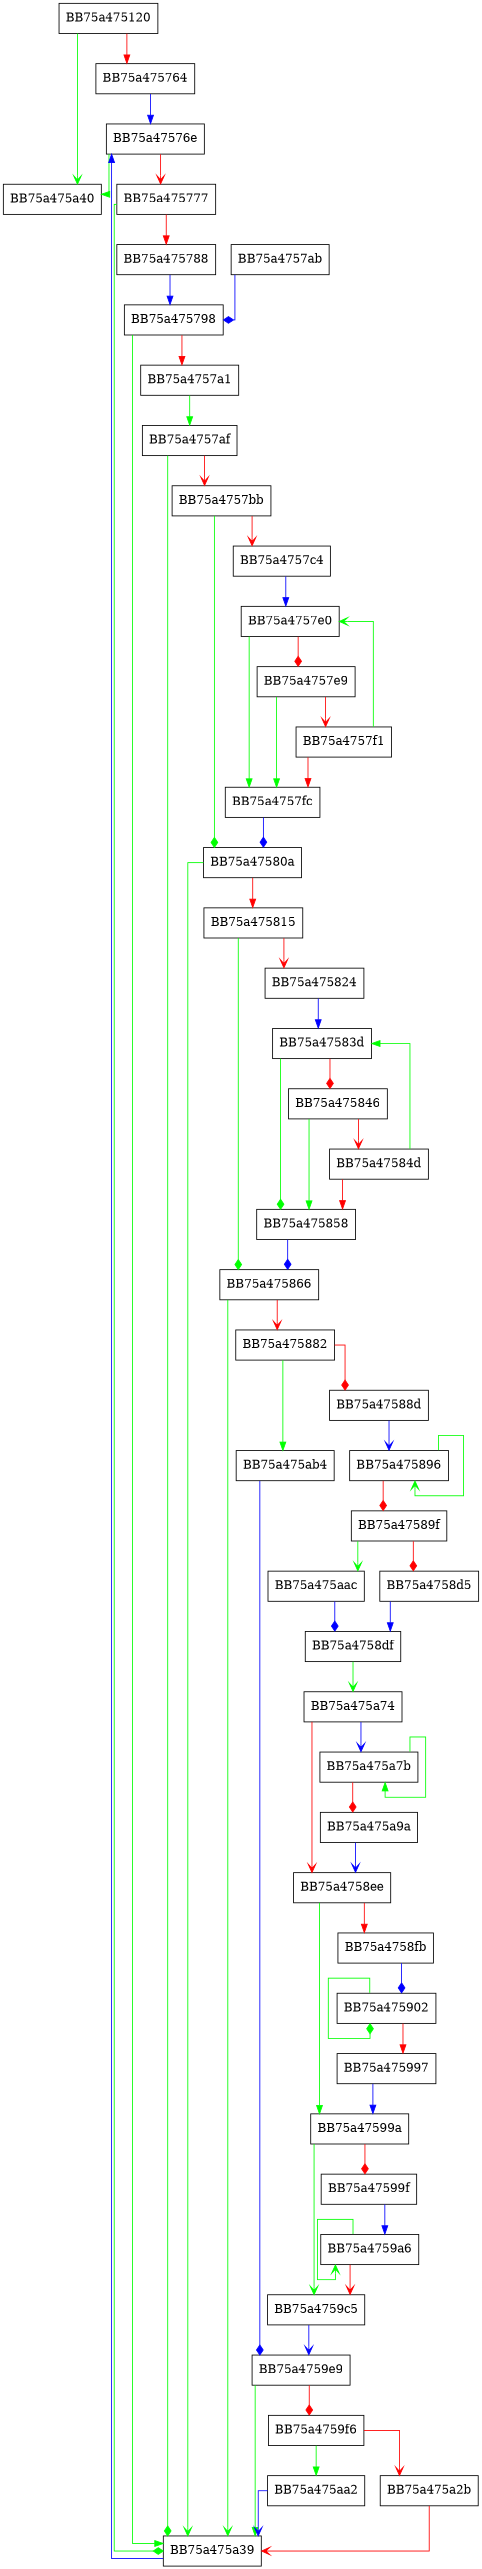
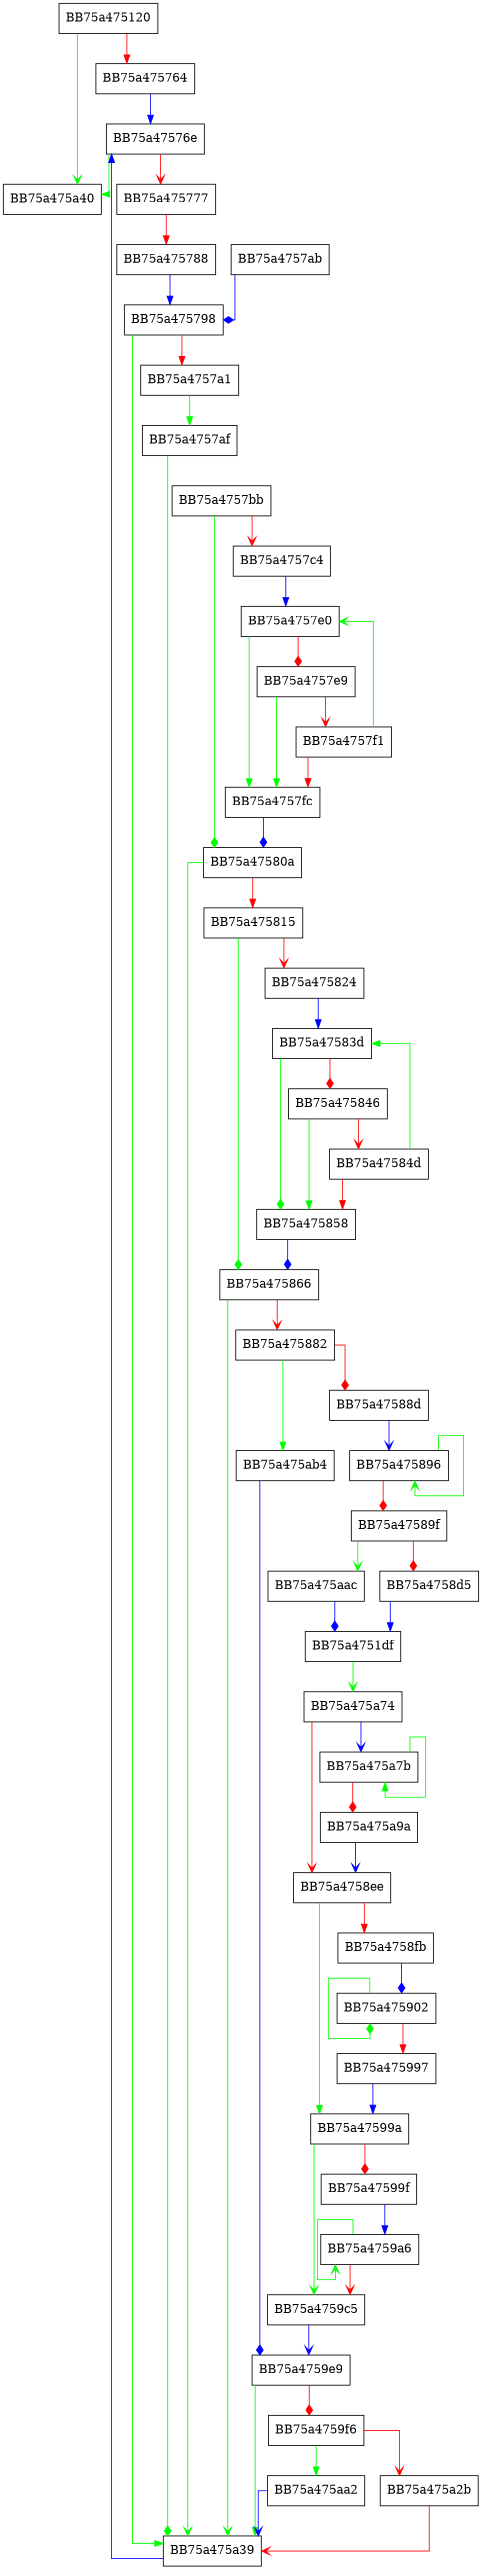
edge "BB75a4757af" -> "BB75a4757bb": removed
edge "BB75a475777" -> "BB75a475a39": removed
node "BB75a4758df": label "BB75a4758df" -> "BB75a4751df"
